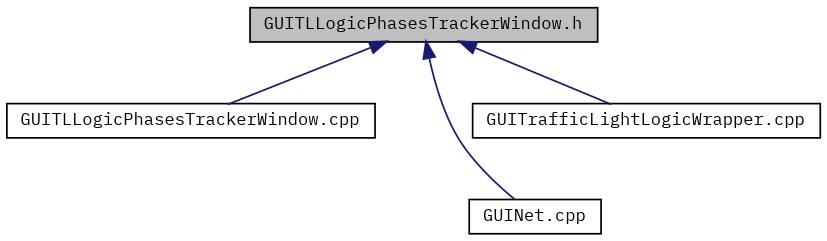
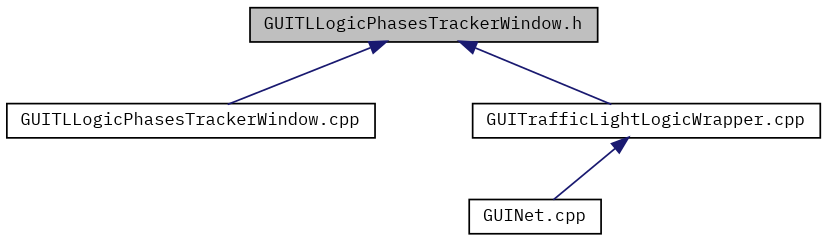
edge "GUINet.cpp" -> "GUITLLogicPhasesTrackerWindow.h": now "GUINet.cpp" -> "GUITrafficLightLogicWrapper.cpp"
